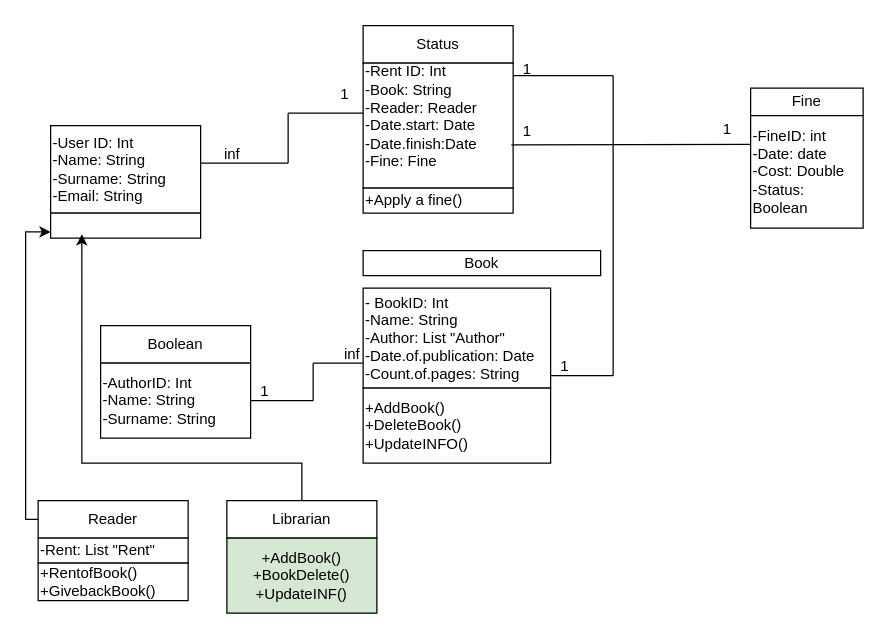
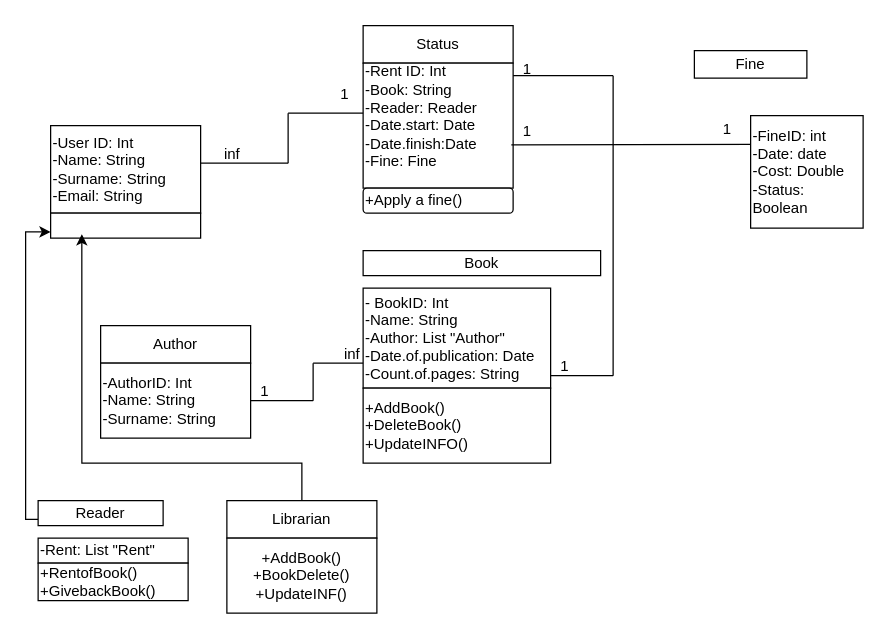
node "Fine": moved (807, 102) -> (751, 64)
node "+Apply a fine()": shape rectangle -> rounded rectangle
node "Boolean": label "Boolean" -> "Author"
node "Reader": size 150x38 -> 125x25
node "+AddBook() +BookDelete() +UpdateINF()": fillcolor #d5e8d4 -> #ffffff
